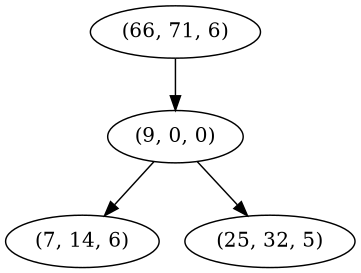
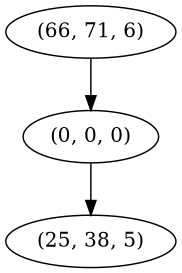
node "(9, 0, 0)": label "(9, 0, 0)" -> "(0, 0, 0)"
node "(7, 14, 6)": removed
node "(25, 32, 5)": label "(25, 32, 5)" -> "(25, 38, 5)"
